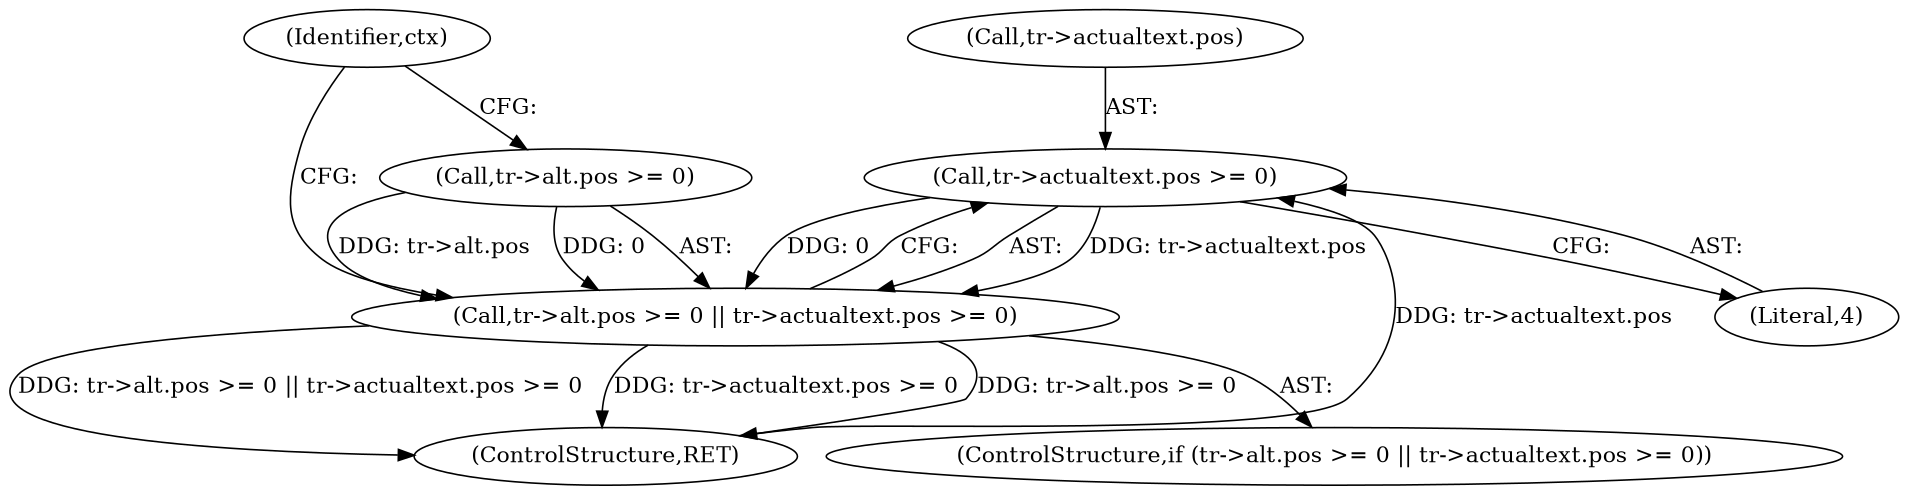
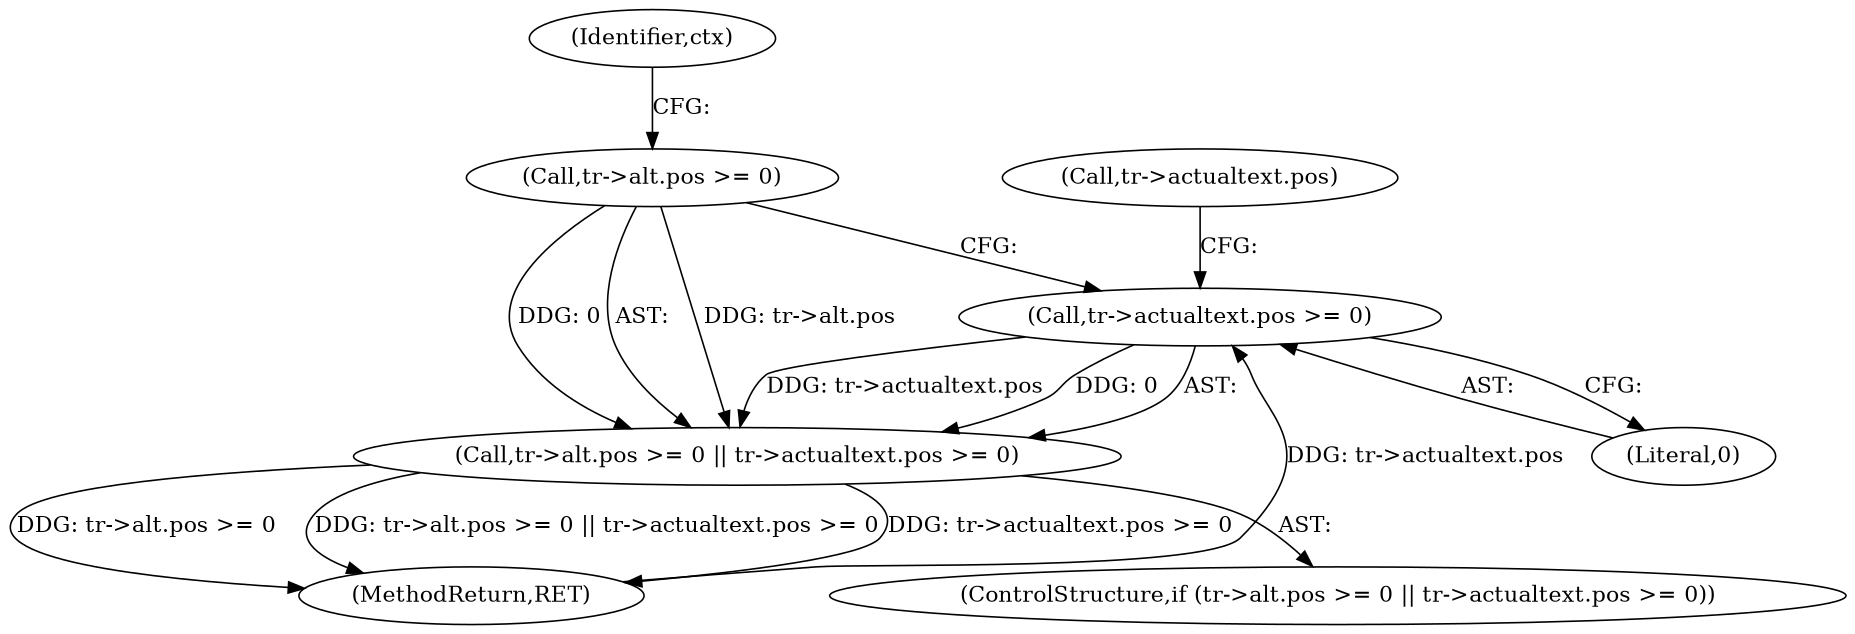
edge "(Call,tr->actualtext.pos)" -> "(Call,tr->actualtext.pos >= 0)": label "AST: " -> "CFG: "
edge "(Identifier,ctx)" -> "(Call,tr->alt.pos >= 0 || tr->actualtext.pos >= 0)": removed, label "CFG:"
edge "(Call,tr->alt.pos >= 0 || tr->actualtext.pos >= 0)" -> "(Call,tr->actualtext.pos >= 0)": now "(Call,tr->alt.pos >= 0)" -> "(Call,tr->actualtext.pos >= 0)"
node "(Literal,4)": label "(Literal,4)" -> "(Literal,0)"
node "(ControlStructure,RET)": label "(ControlStructure,RET)" -> "(MethodReturn,RET)"
